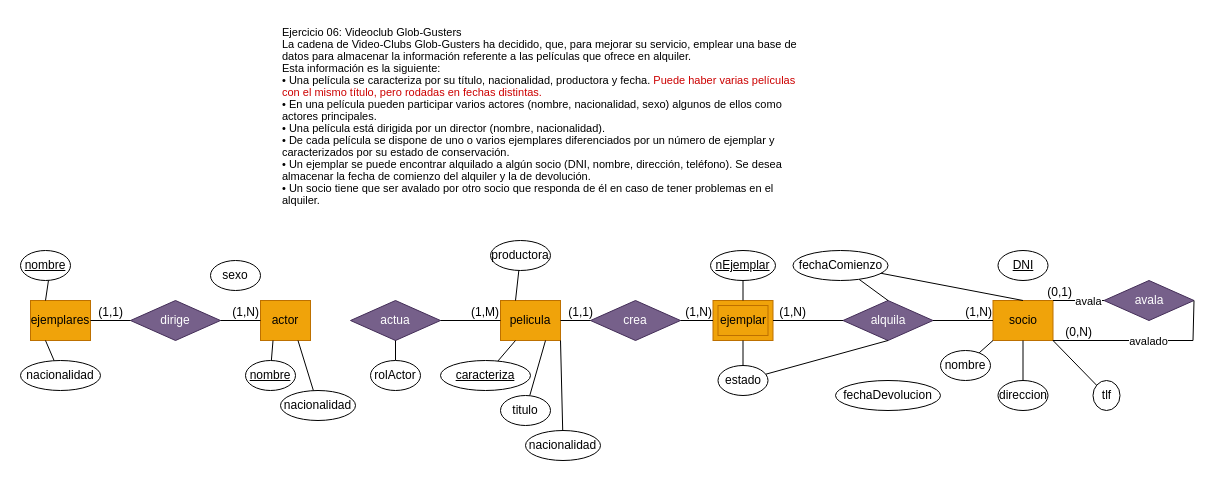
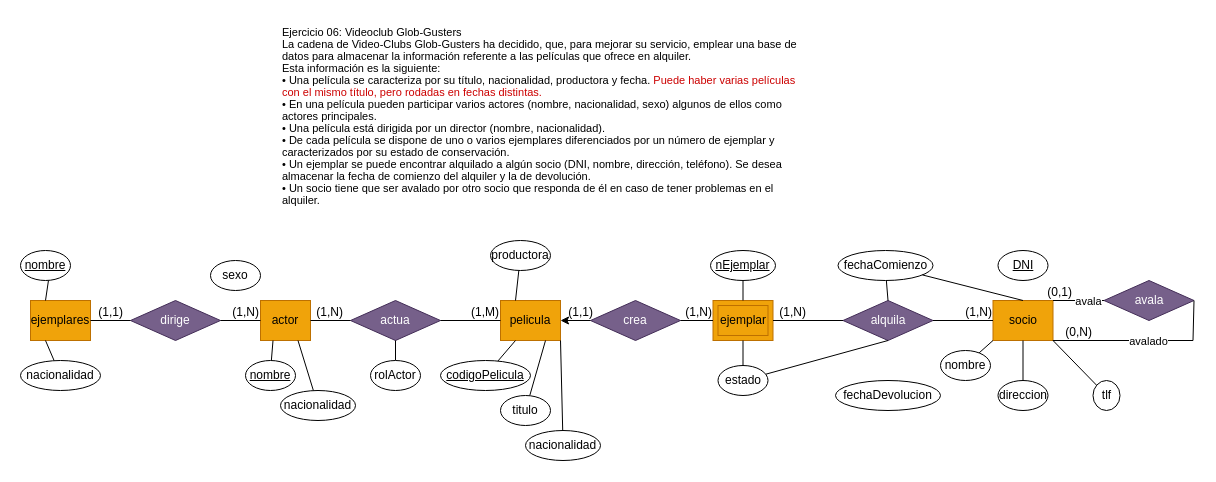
node "fechaComienzo": moved (841, 266) -> (886, 266)
edge "actor" -- "actua": added, label "(1,N)"
edge "pelicula" -- "crea": arrowhead none -> classic
node "caracteriza": label "caracteriza" -> "codigoPelicula"
